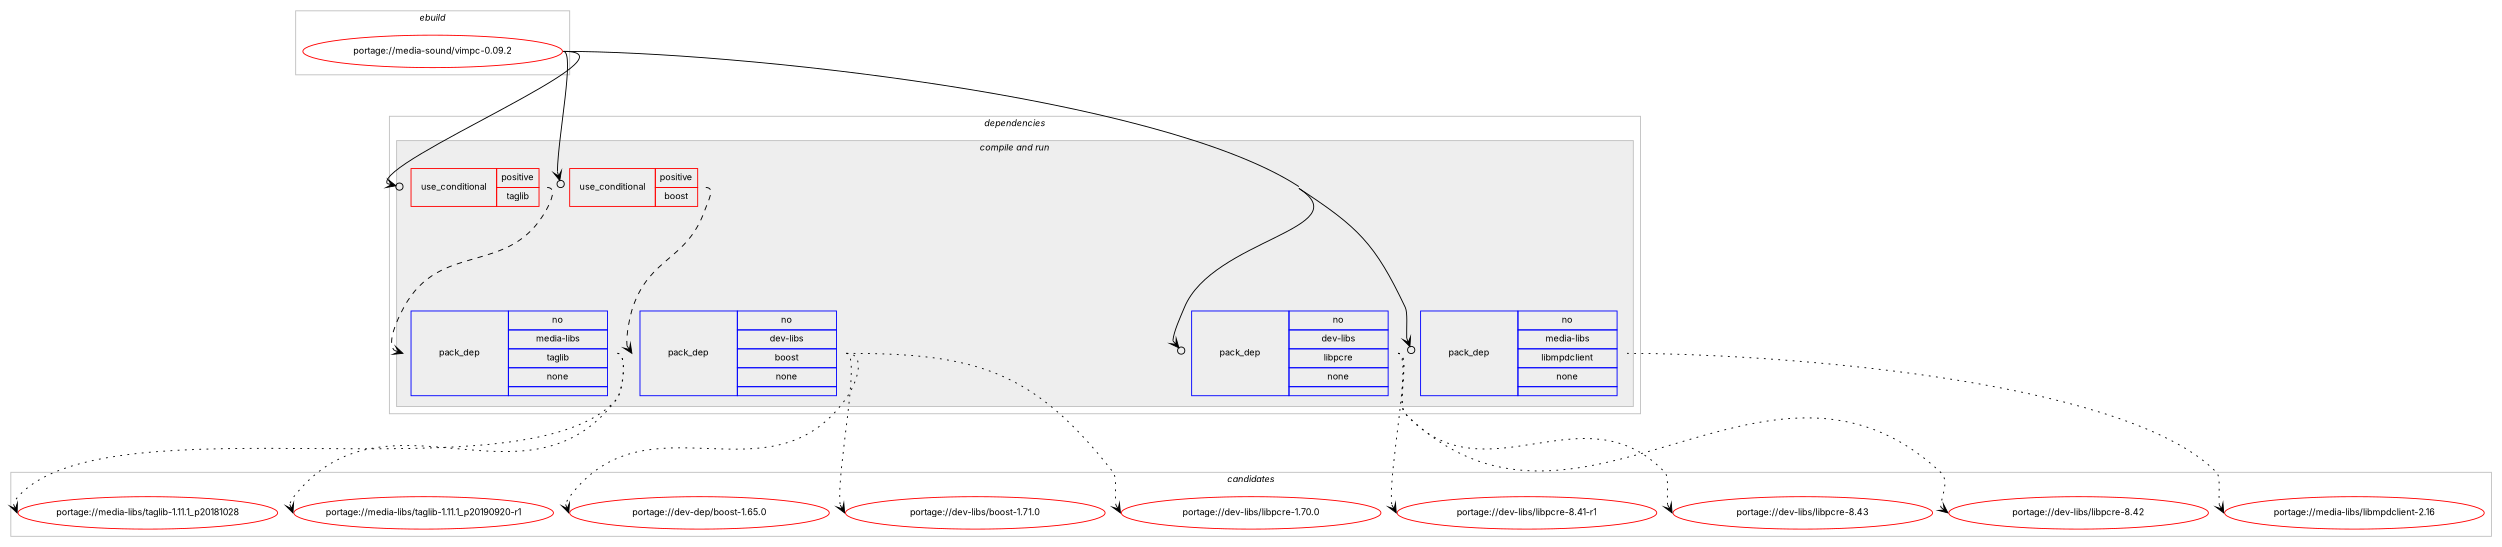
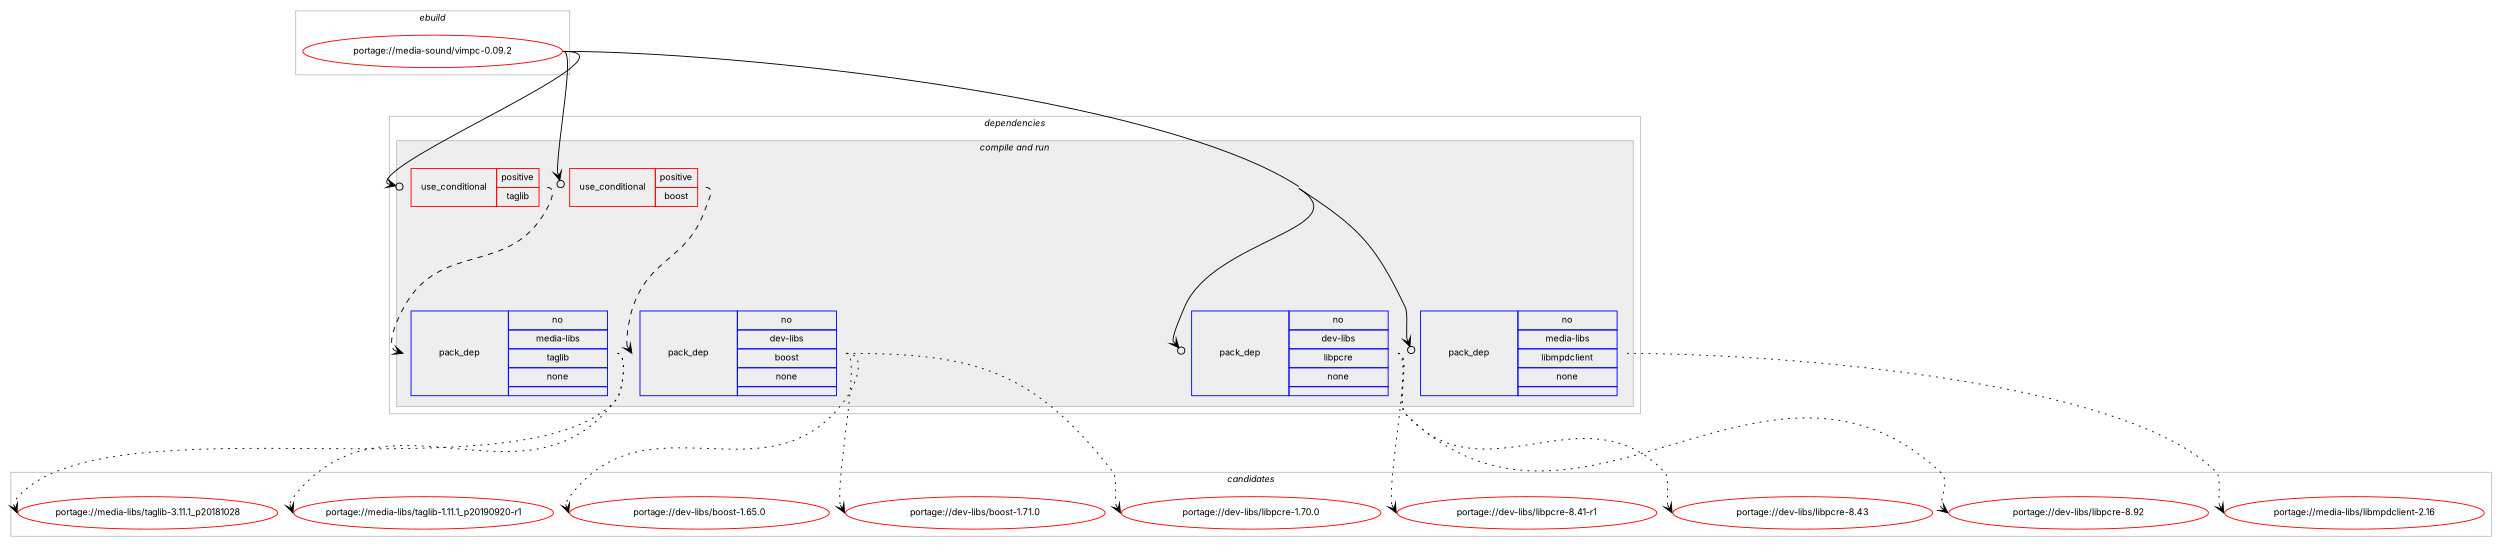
node "portage://media-libs/taglib-1.11.1_p20181028": label "portage://media-libs/taglib-1.11.1_p20181028" -> "portage://media-libs/taglib-3.11.1_p20181028"
node "portage://dev-dep/boost-1.65.0": label "portage://dev-dep/boost-1.65.0" -> "portage://dev-libs/boost-1.65.0"
node "portage://dev-libs/libpcre-8.42": label "portage://dev-libs/libpcre-8.42" -> "portage://dev-libs/libpcre-8.92"
